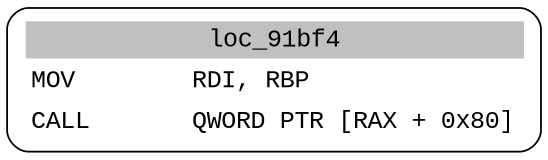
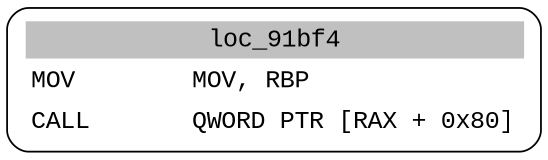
node "loc_91bf4": text "MOV        RDI, RBP" -> "MOV        MOV, RBP"
